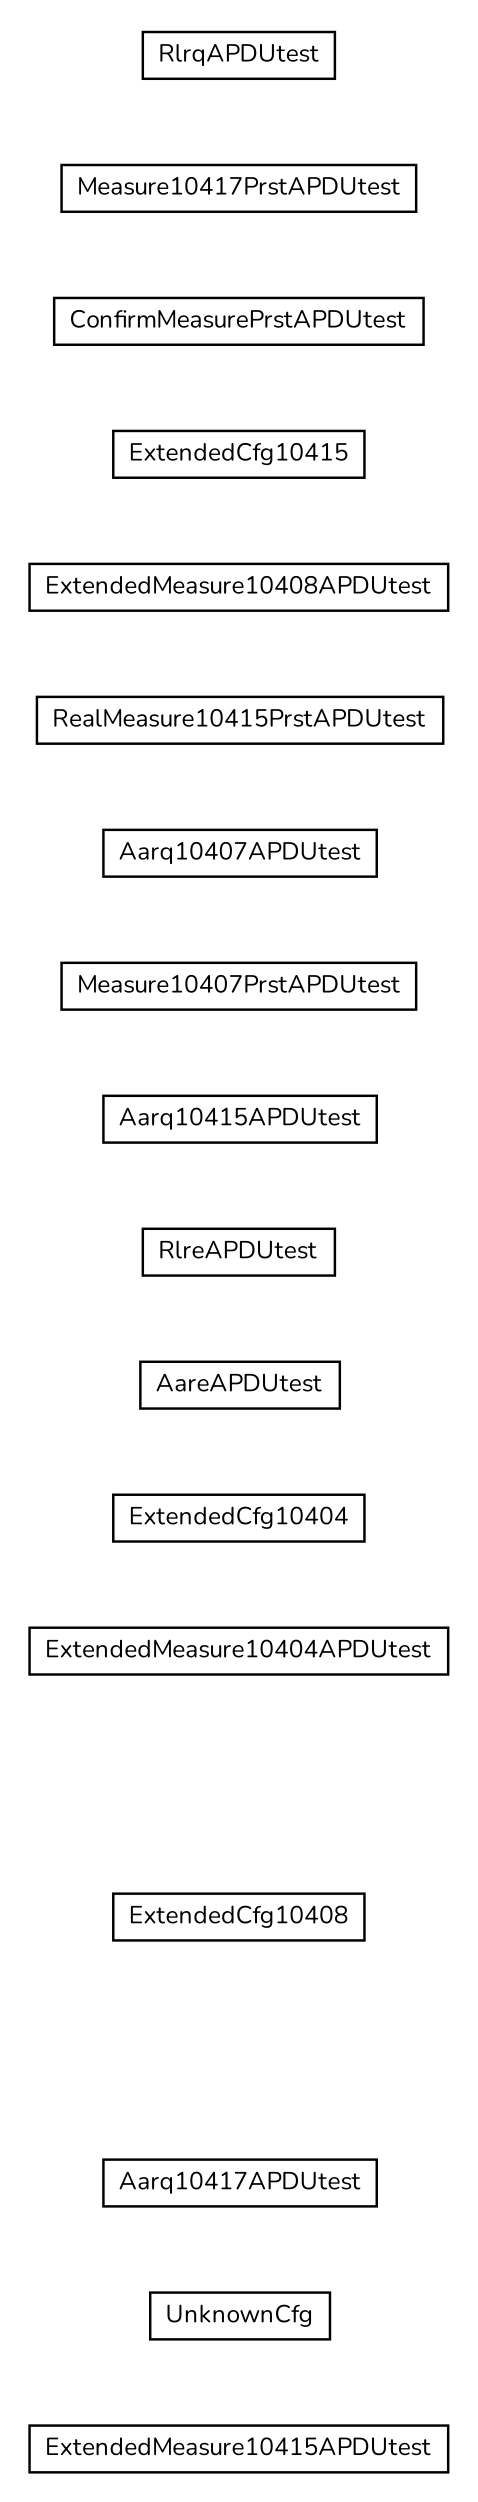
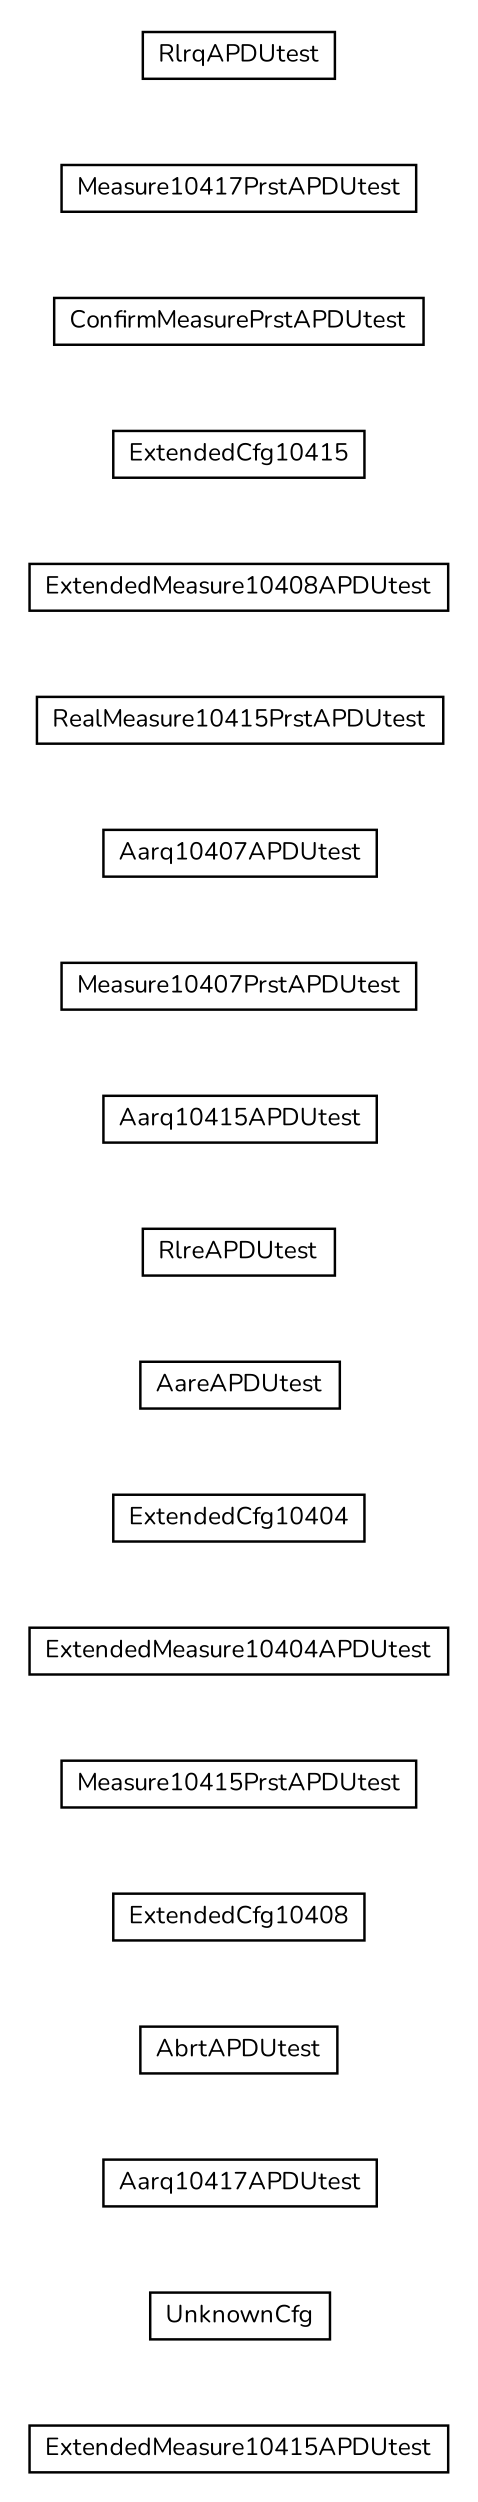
node "Measure10415PrstAPDUtest": added
node "AbrtAPDUtest": added
